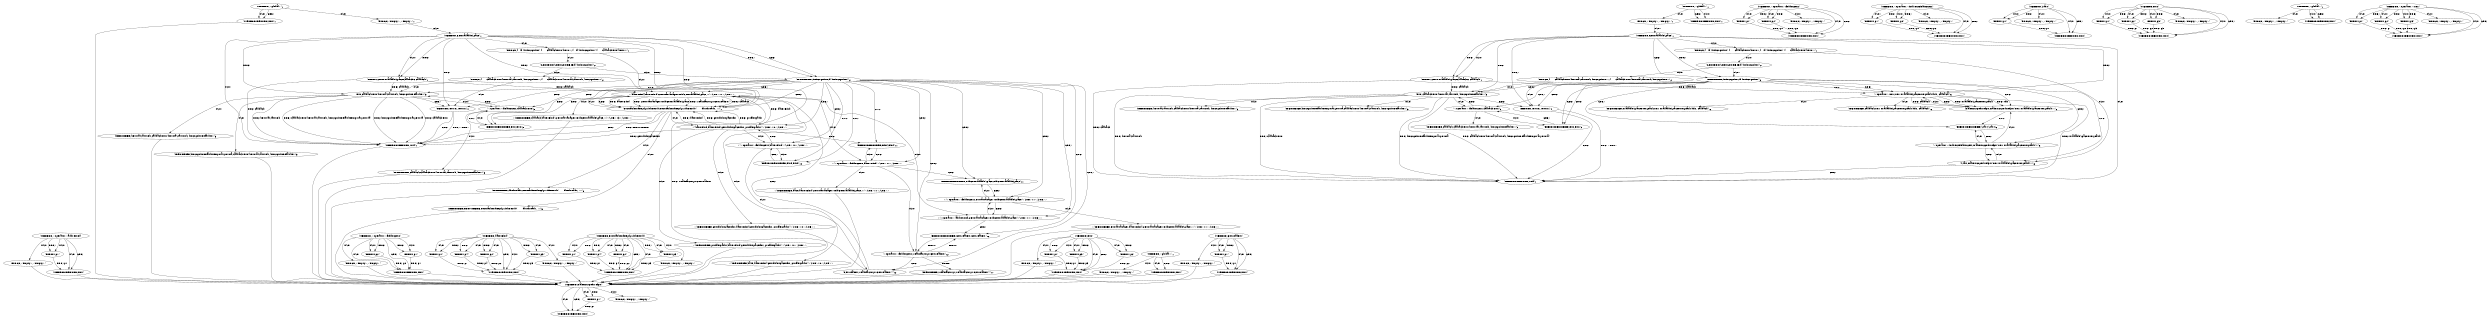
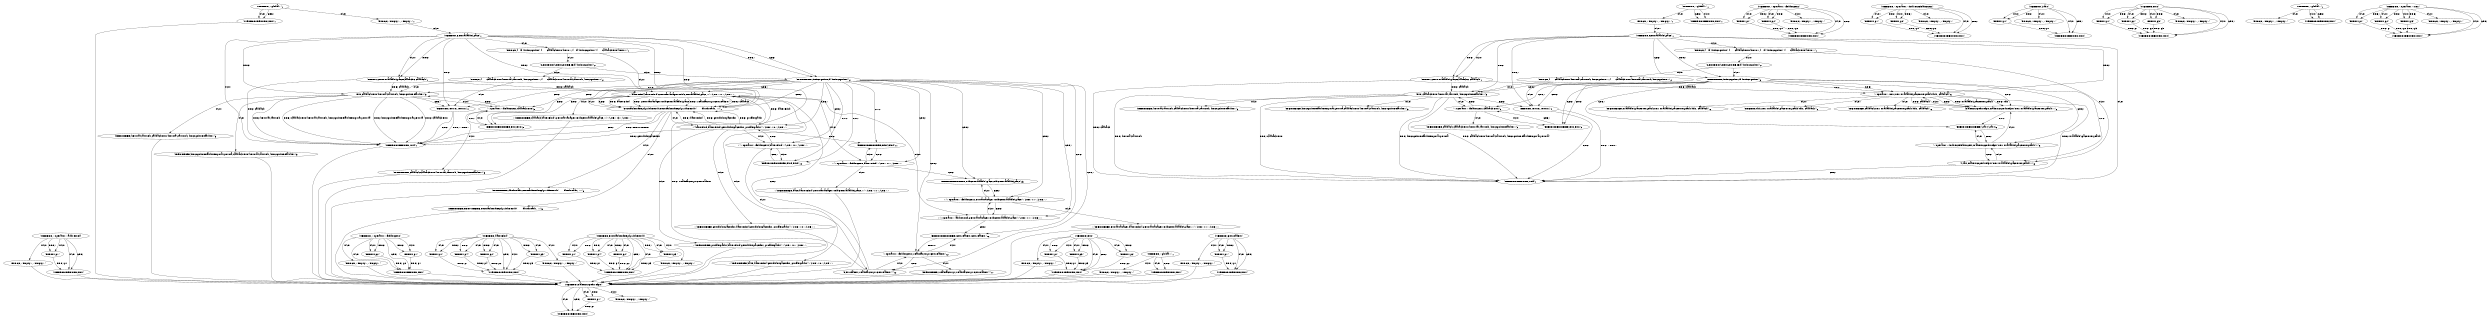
node "(LITERAL,this,new AvailableSpaceQueryTask(this, callback))": added
node "(FIELD_IDENTIFIER,DidGetAvailableSpace,DidGetAvailableSpace)": text "11" -> "15"
edge "<(<operator>.fieldAccess,base::Bind)<SUB>11</SUB>>" -> "(<operator>.fieldAccess,weak_factory_.GetWeakPtr)": now "(GetWeakPtr,weak_factory_.GetWeakPtr())" -> "(<operator>.fieldAccess,weak_factory_.GetWeakPtr)"
edge "(<operator>.fieldAccess,weak_factory_.GetWeakPtr)" -> "(FIELD_IDENTIFIER,GetWeakPtr,GetWeakPtr)": label "FROM: " -> "AST: "
edge "(<operator>.fieldAccess,weak_factory_.GetWeakPtr)" -> "(IDENTIFIER,weak_factory_,weak_factory_.GetWeakPtr())": label "HERE: " -> "AST: "
